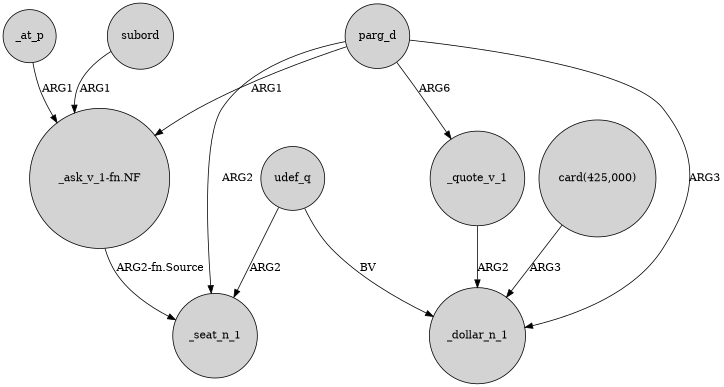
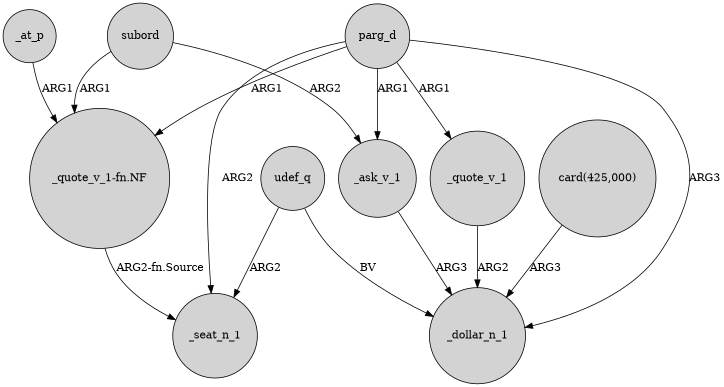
edge "parg_d" -> "_quote_v_1": label "ARG6" -> "ARG1"
node "_ask_v_1-fn.NF": label "_ask_v_1-fn.NF" -> "_quote_v_1-fn.NF"
node "_ask_v_1": added
